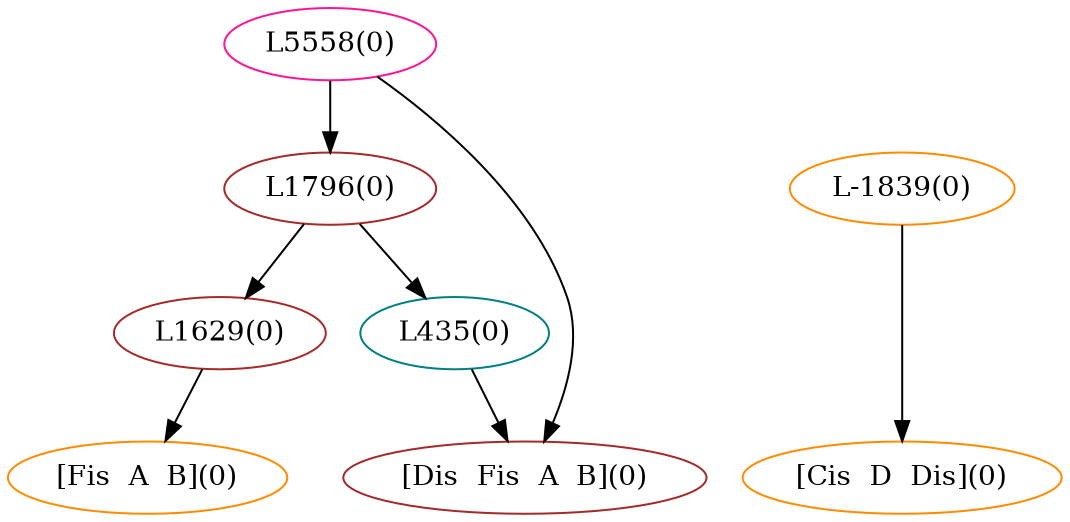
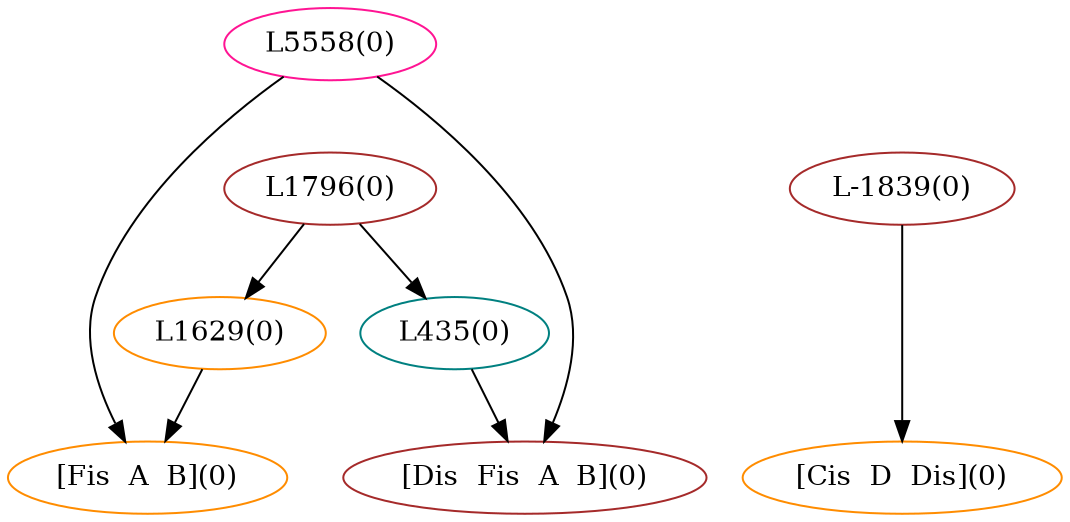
edge "L5558(0)" -> "L1796(0)": now "L5558(0)" -> "[Fis  A  B](0)"
node "L-1839(0)": color darkorange -> brown
node "L1629(0)": color brown -> darkorange
